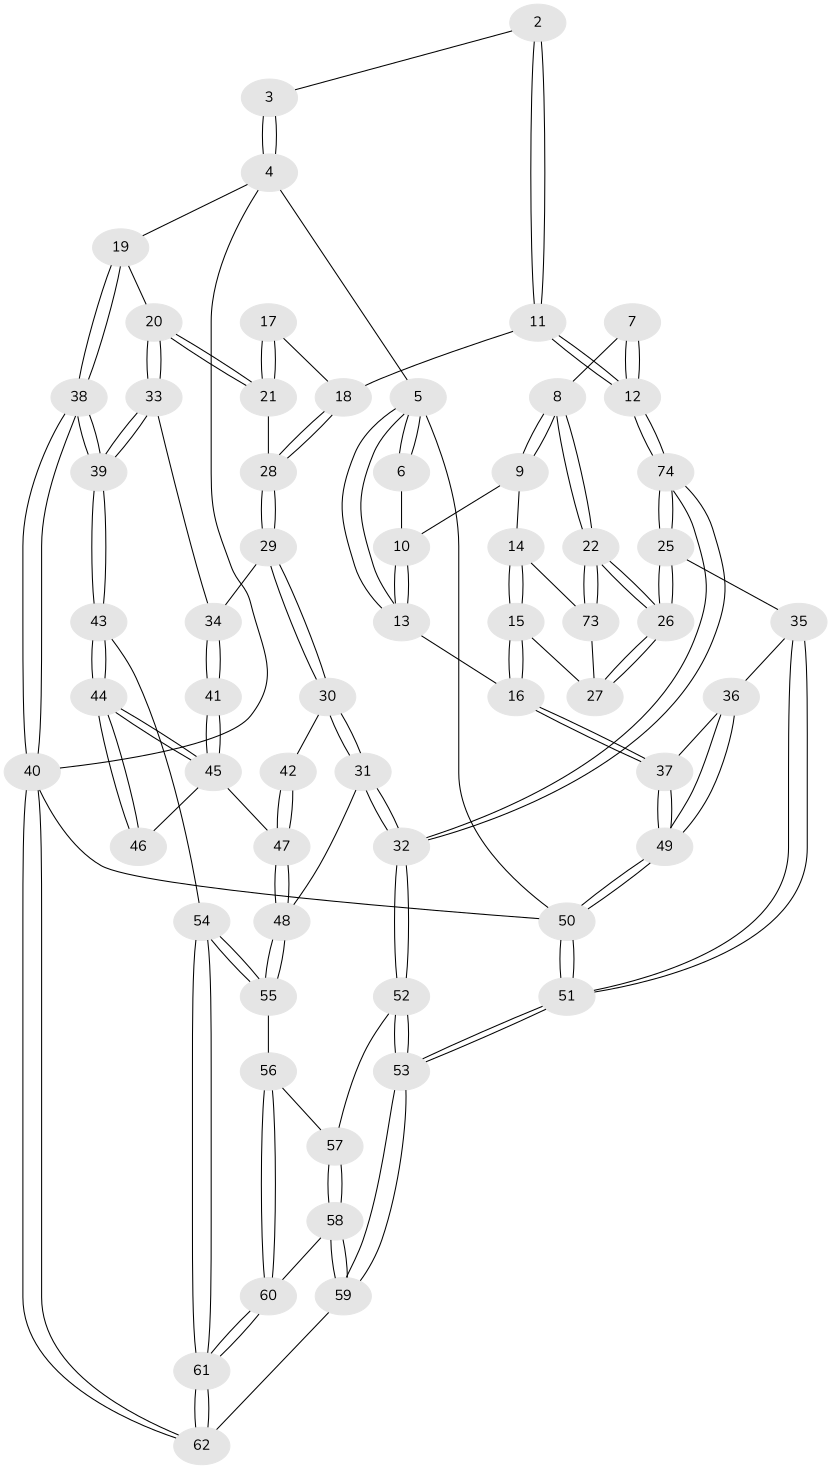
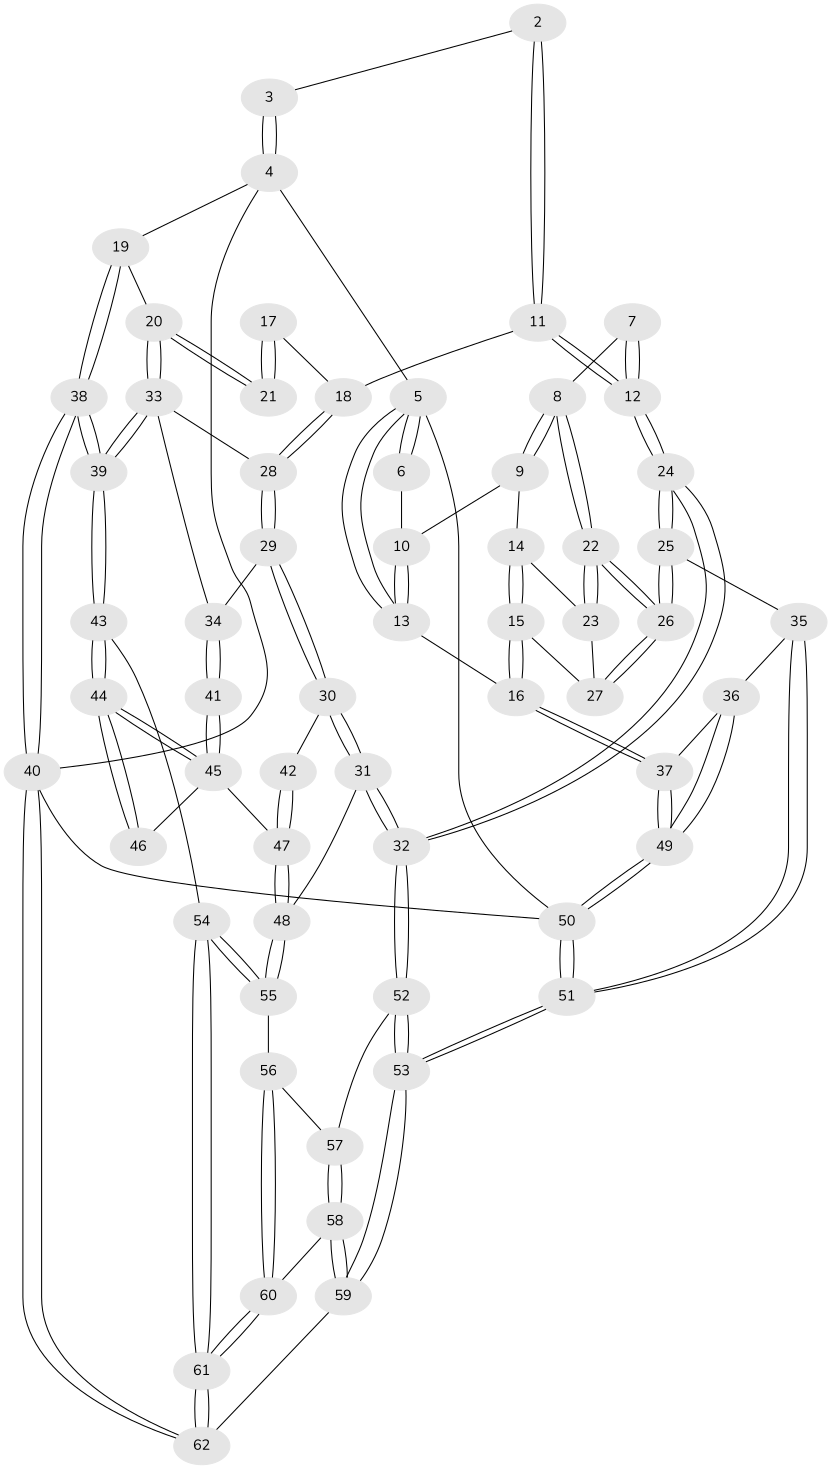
edge "21" -- "28": now "33" -- "28"
node "74": label "74" -> "24"
node "73": label "73" -> "23"
